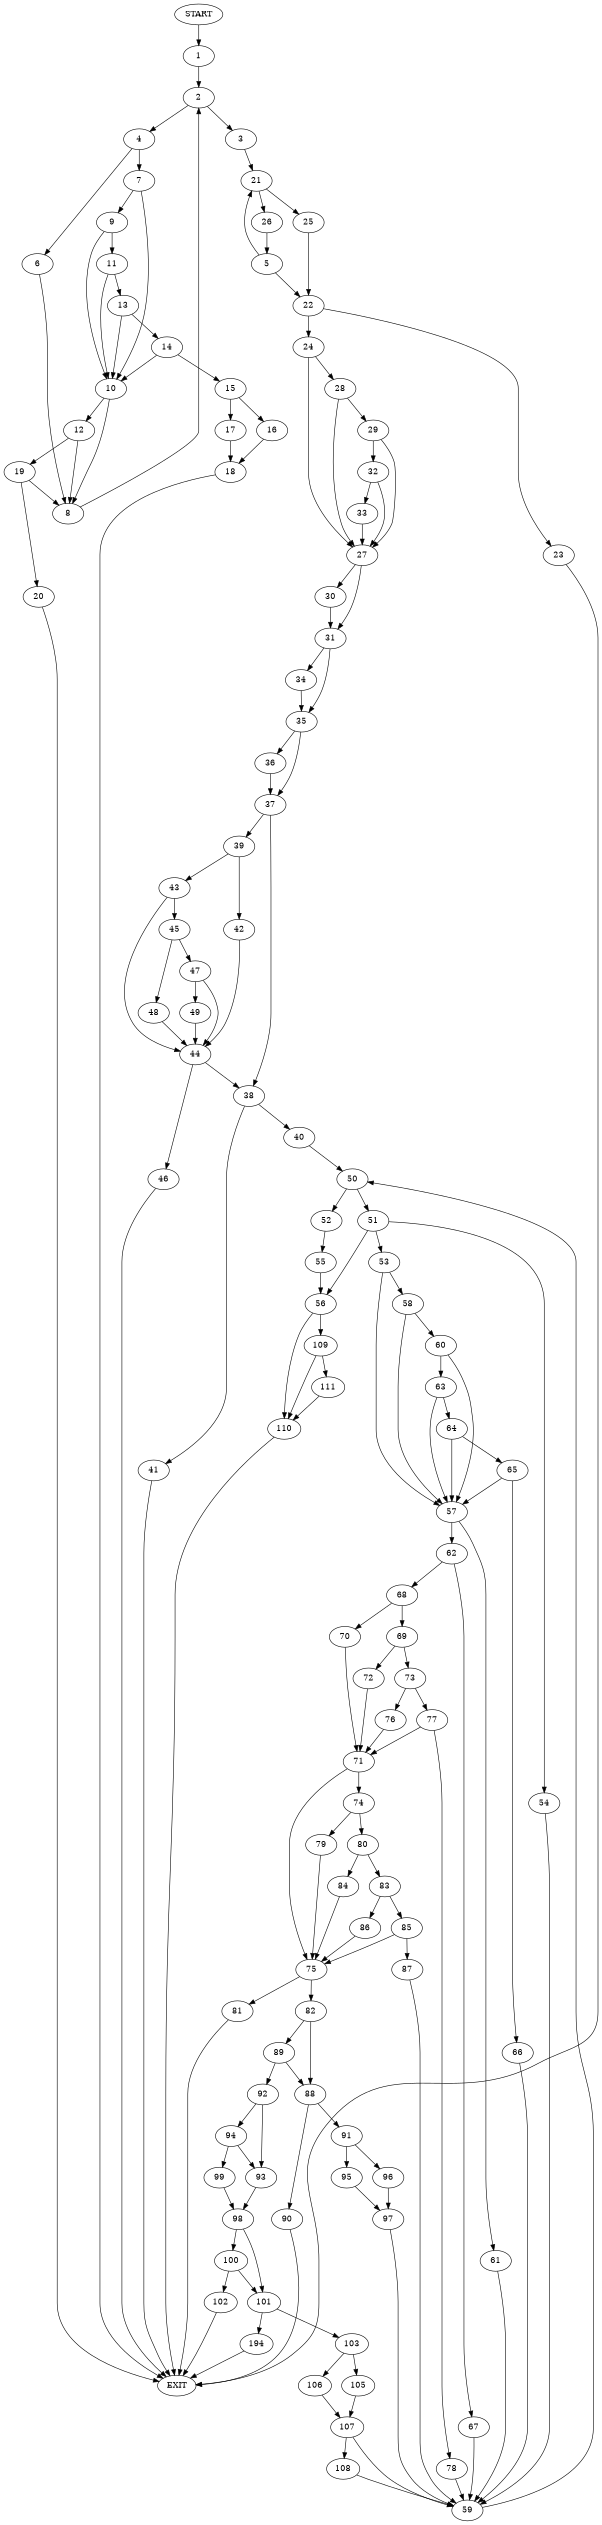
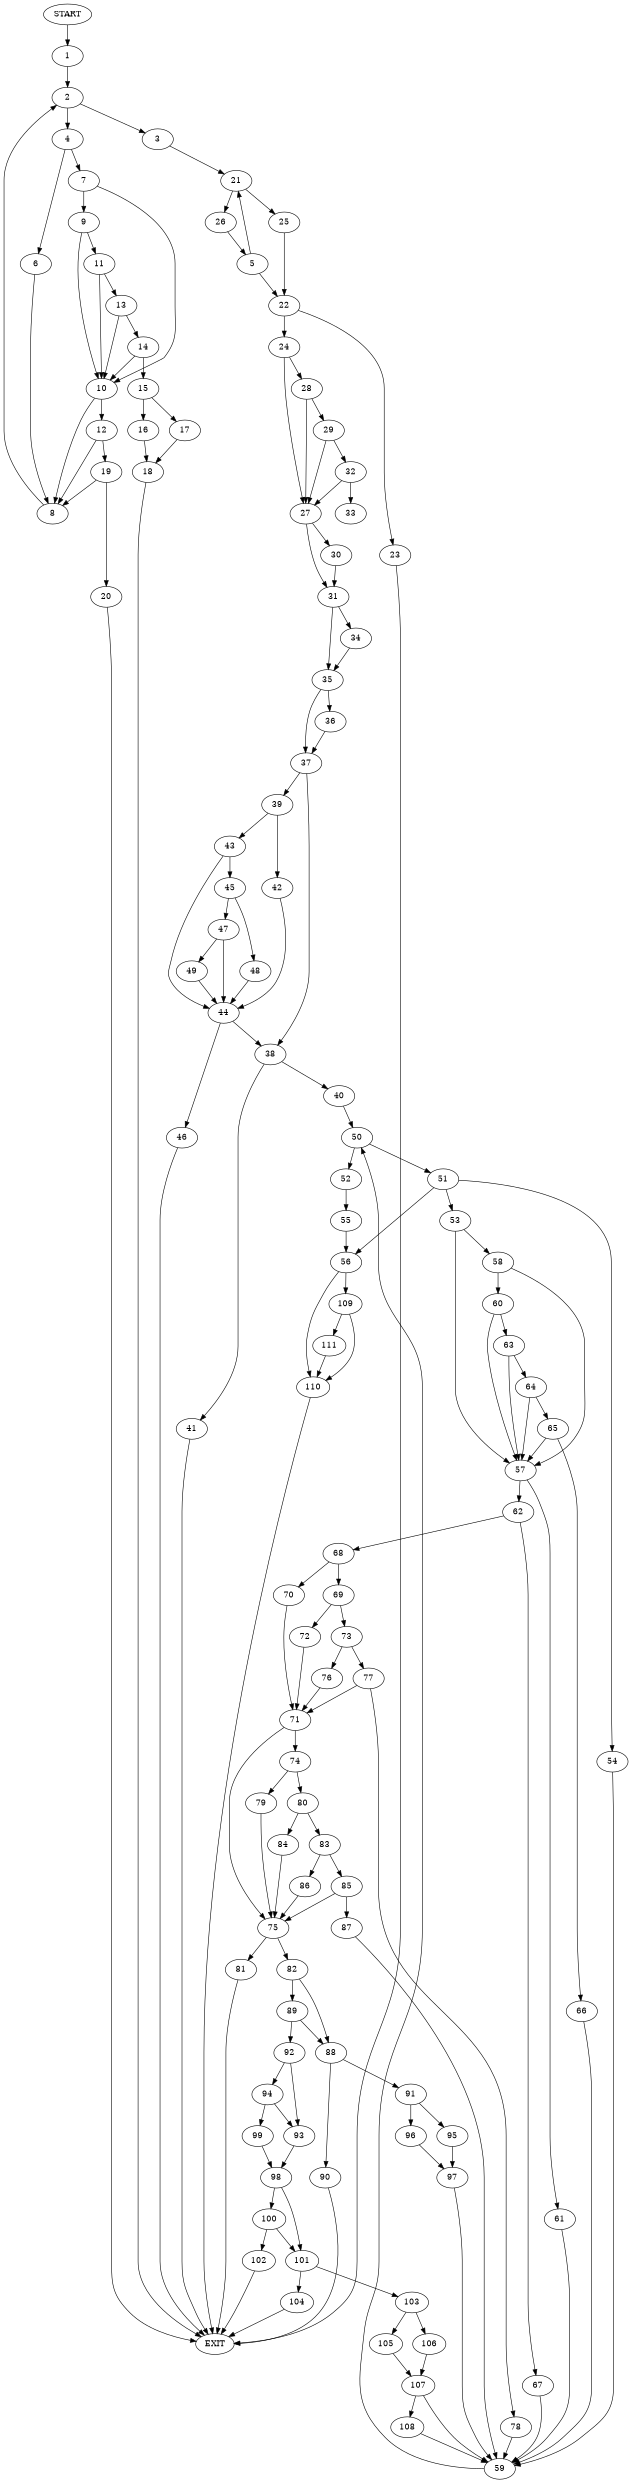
edge "33" -> "27": removed
node "194": label "194" -> "104"
